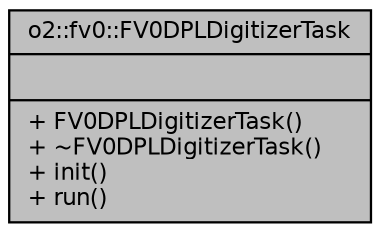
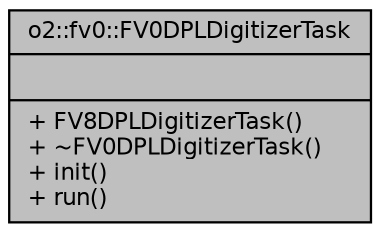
node "o2::fv0::FV0DPLDigitizerTask": text "+ FV0DPLDigitizerTask()" -> "+ FV8DPLDigitizerTask()"
